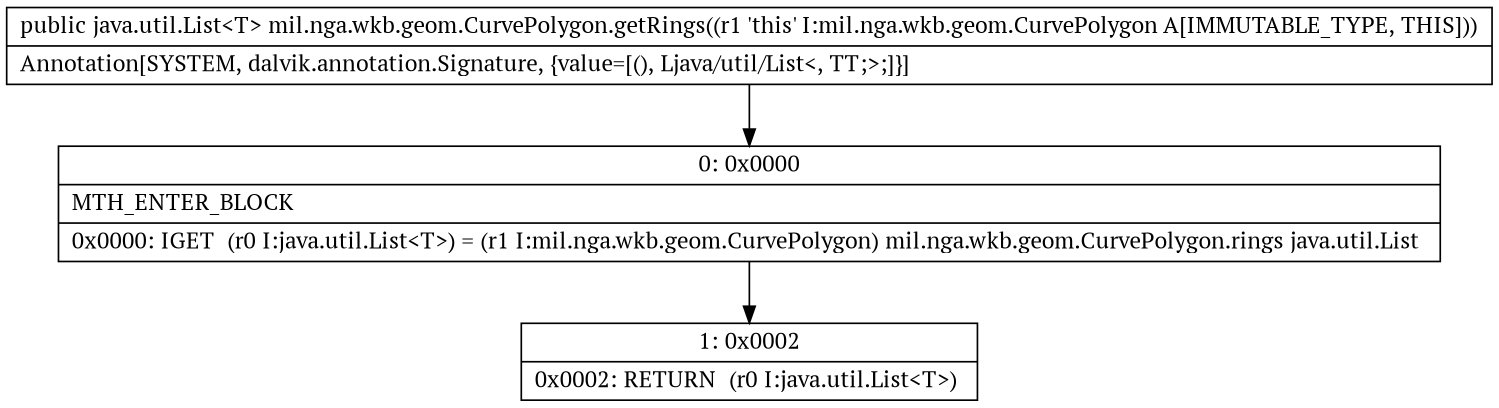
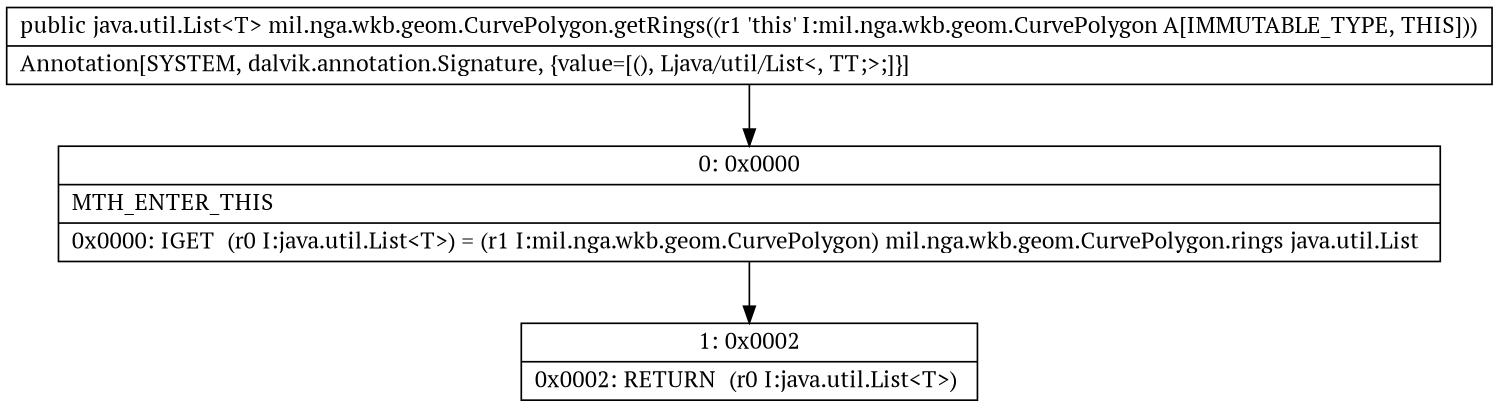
node "0: 0x0000": text "MTH_ENTER_BLOCK" -> "MTH_ENTER_THIS"
